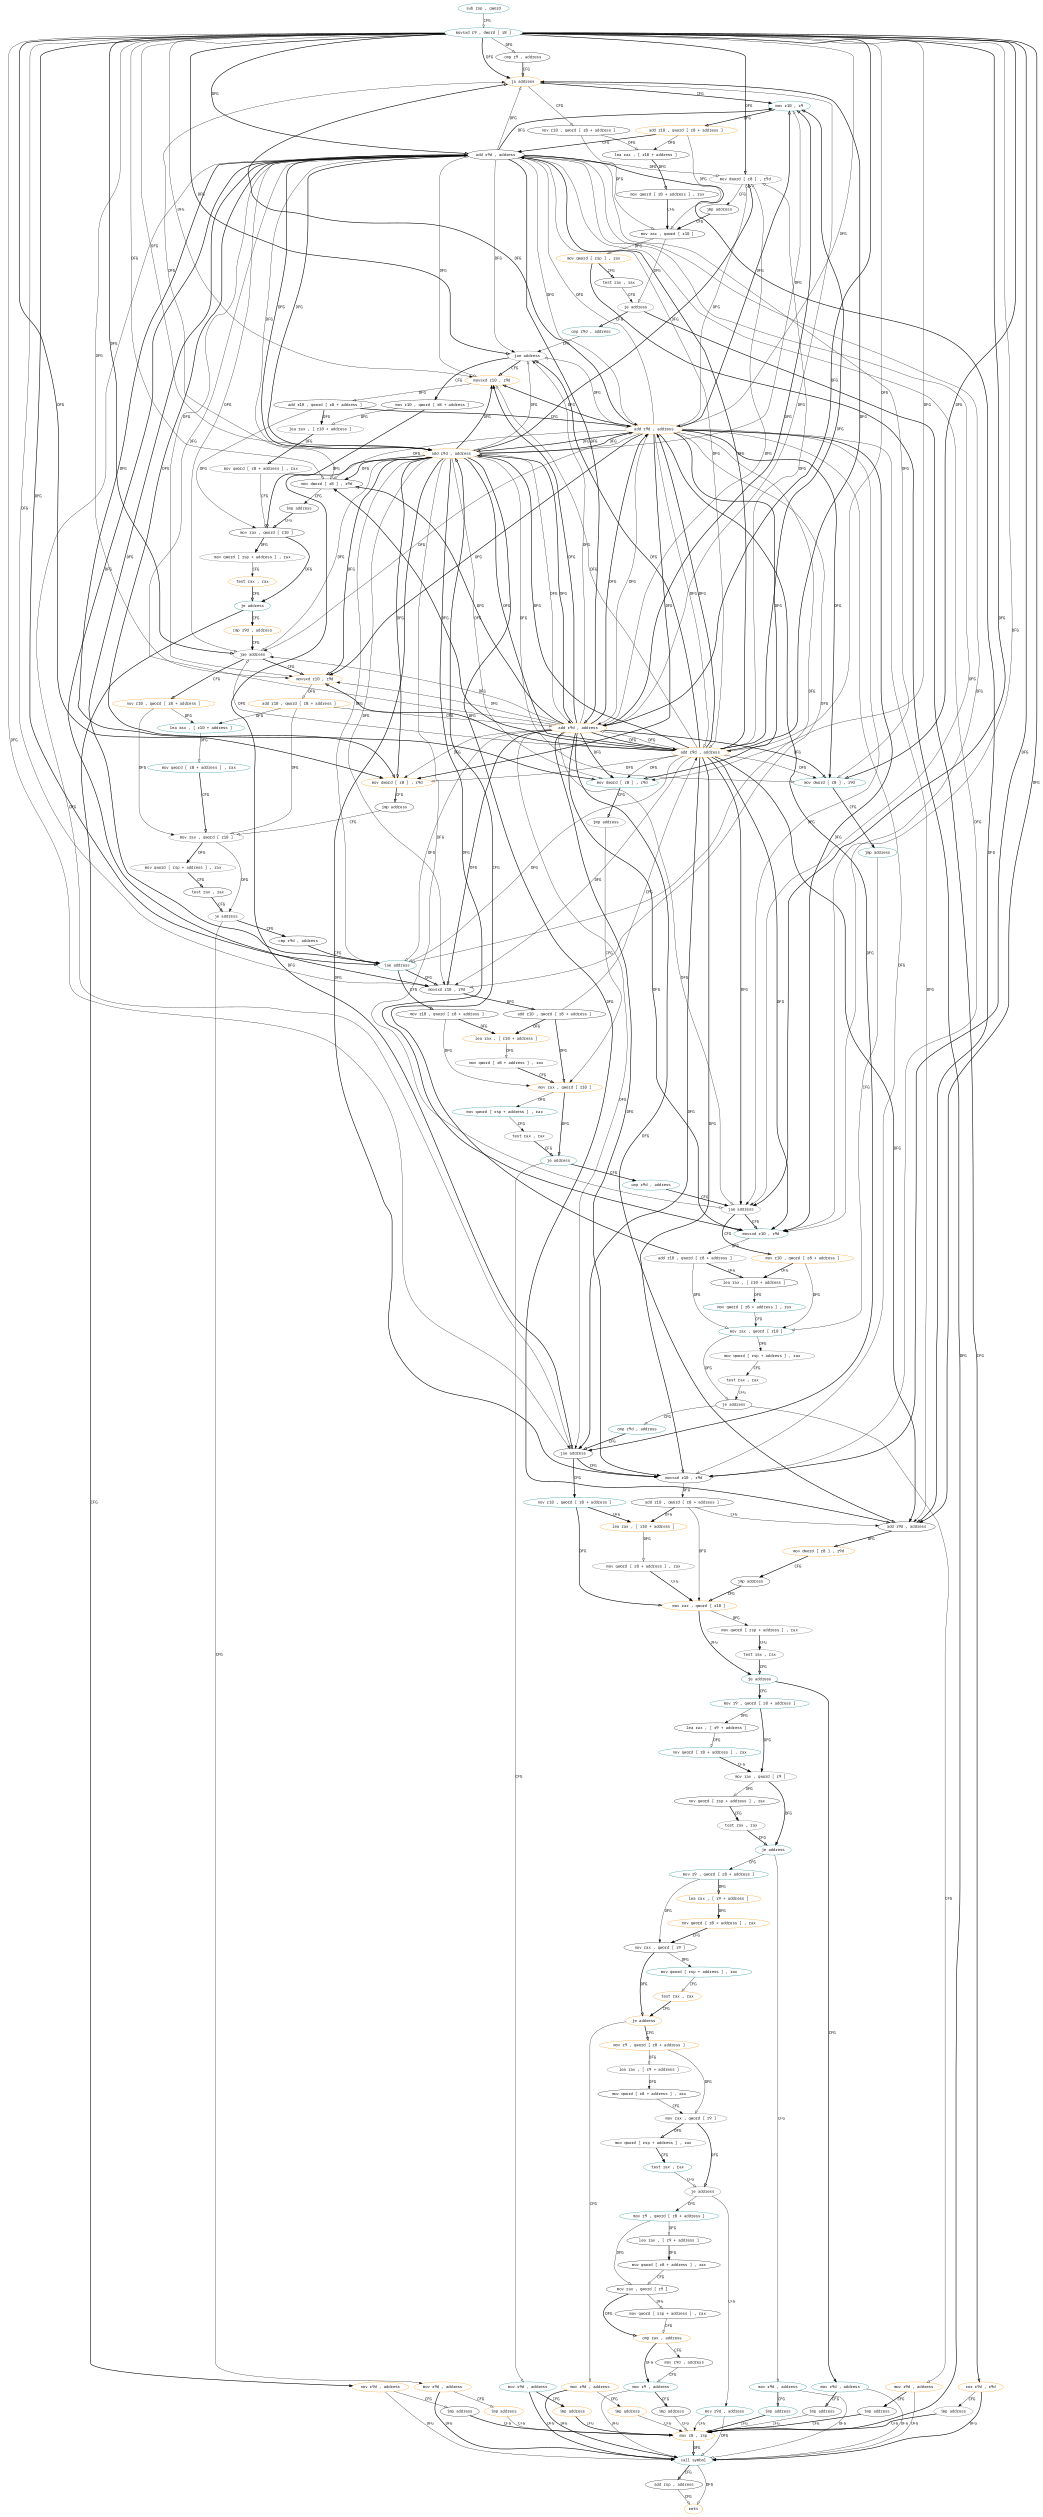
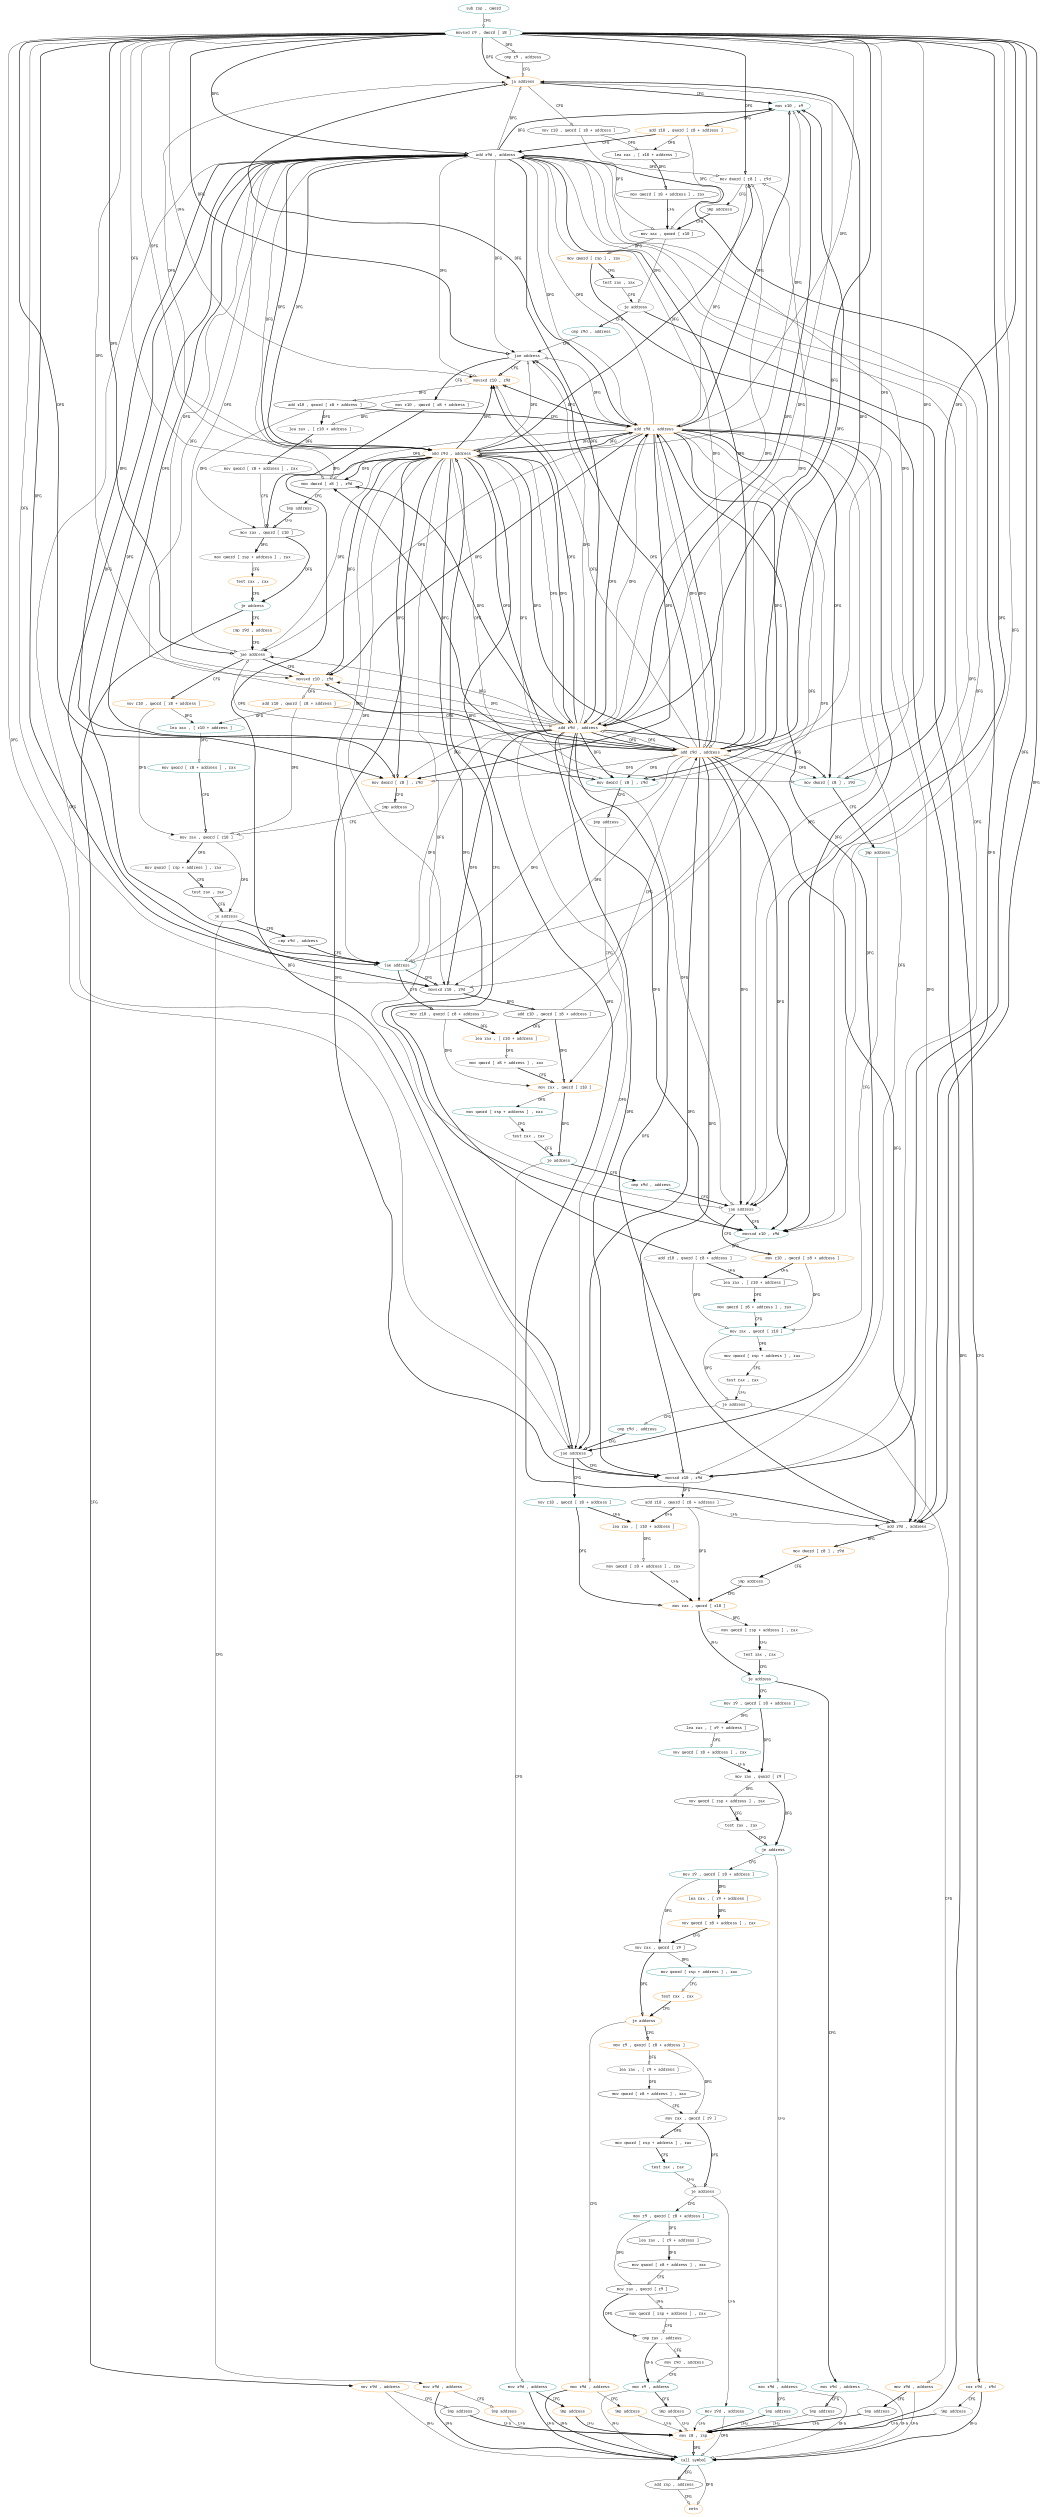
edge "cmp r9 , address" -> "ja address": style bold -> solid
node "cmp rax , address": color darkorange -> gray40
